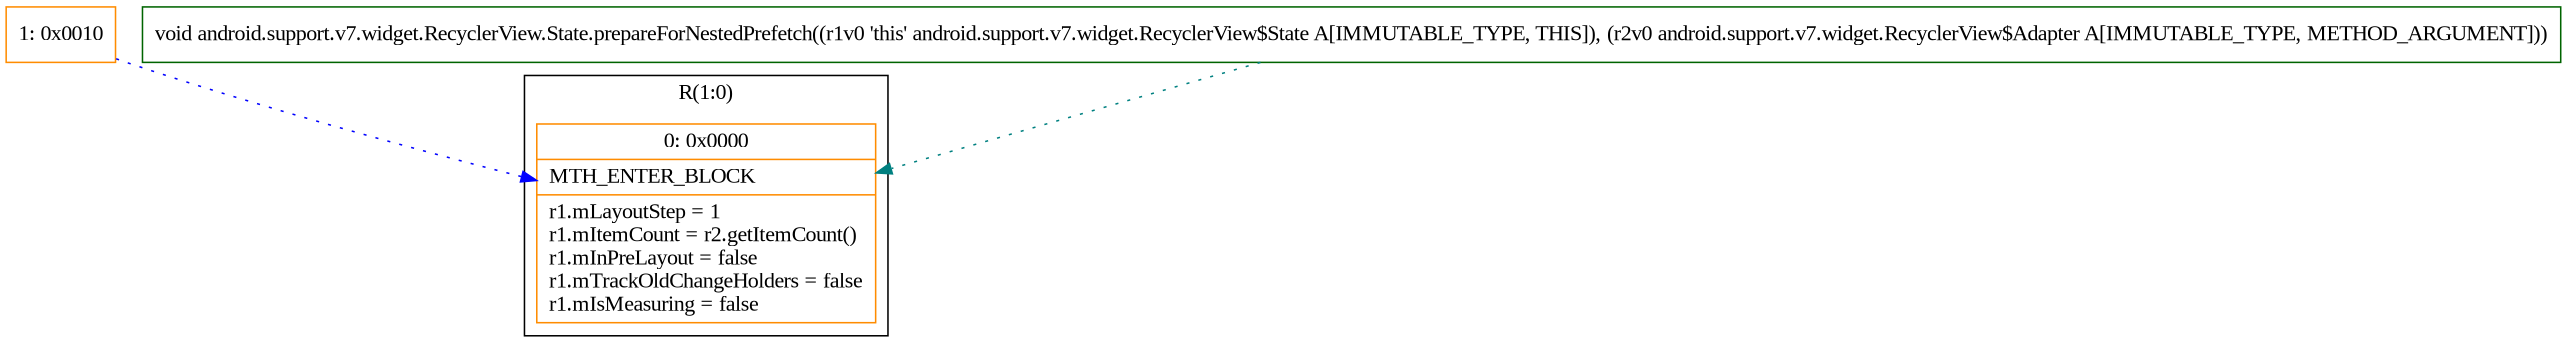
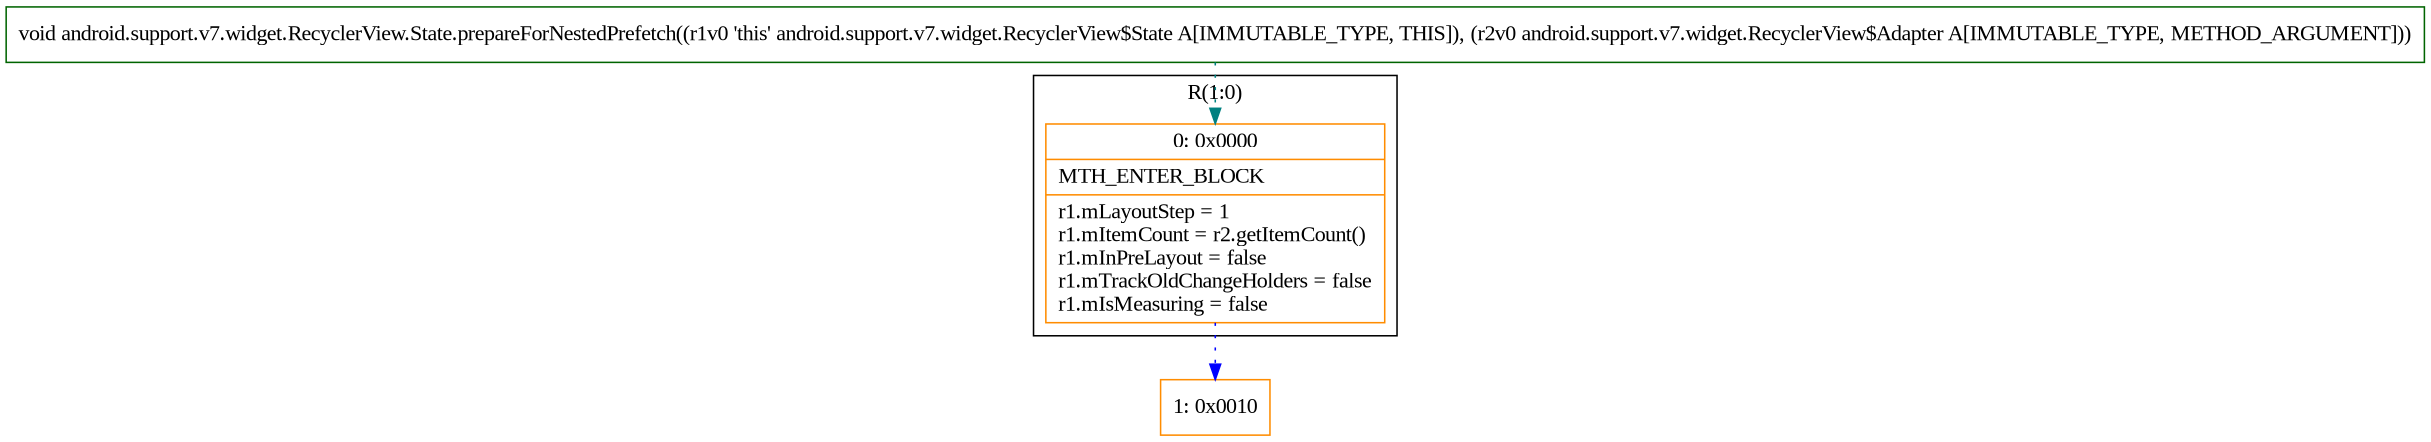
edge "1: 0x0010" -> "0: 0x0000": reversed
